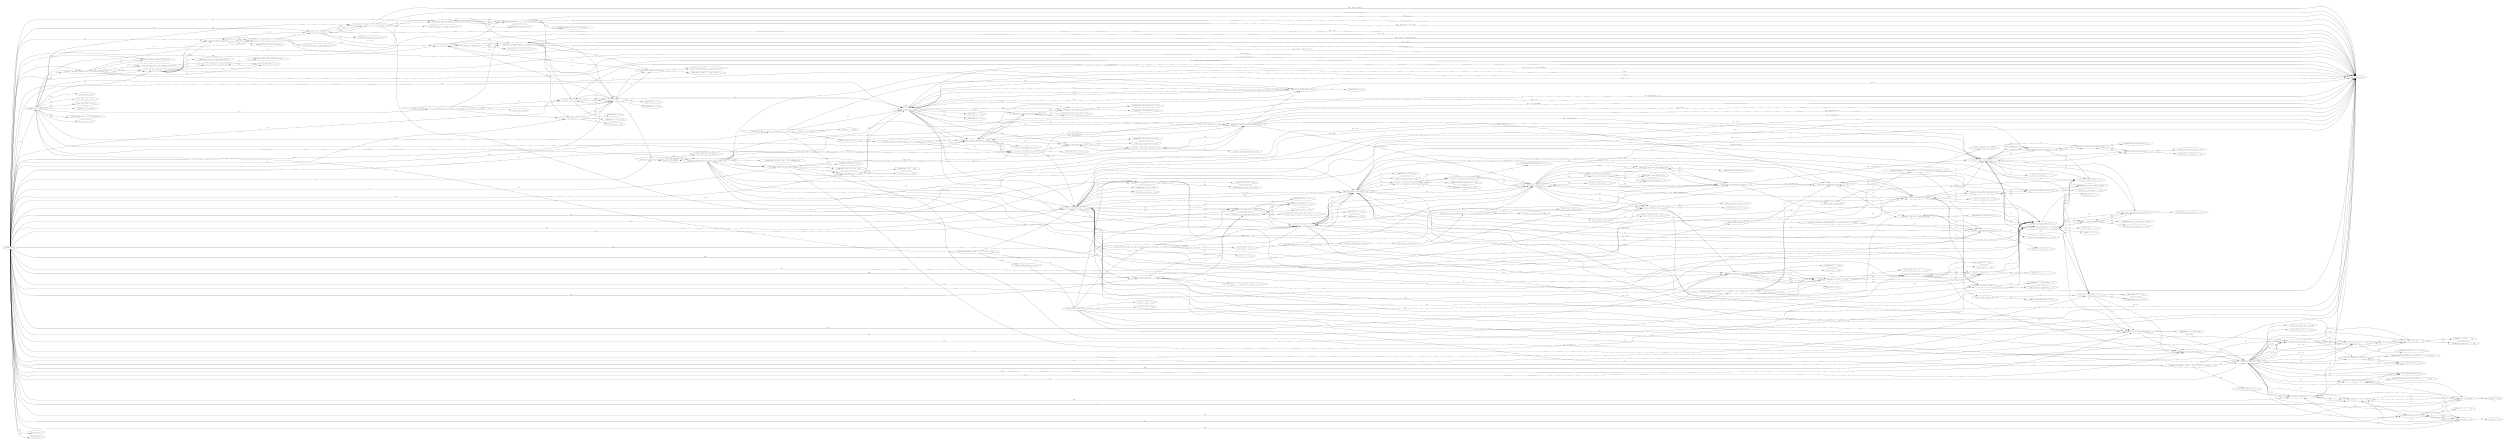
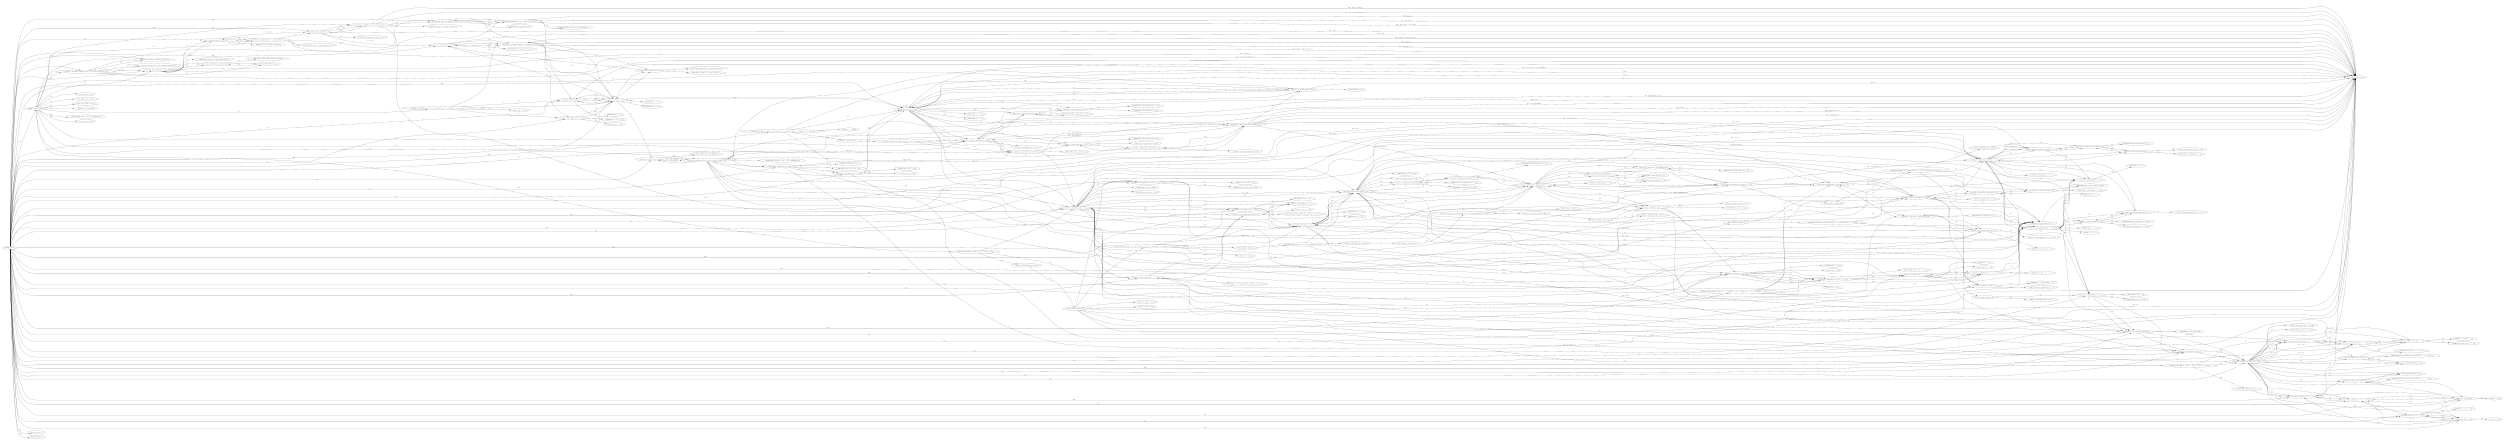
node "(IDENTIFIER,i,i--)": added
